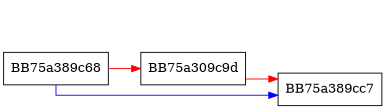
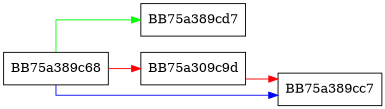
node "BB75a389cd7": added
